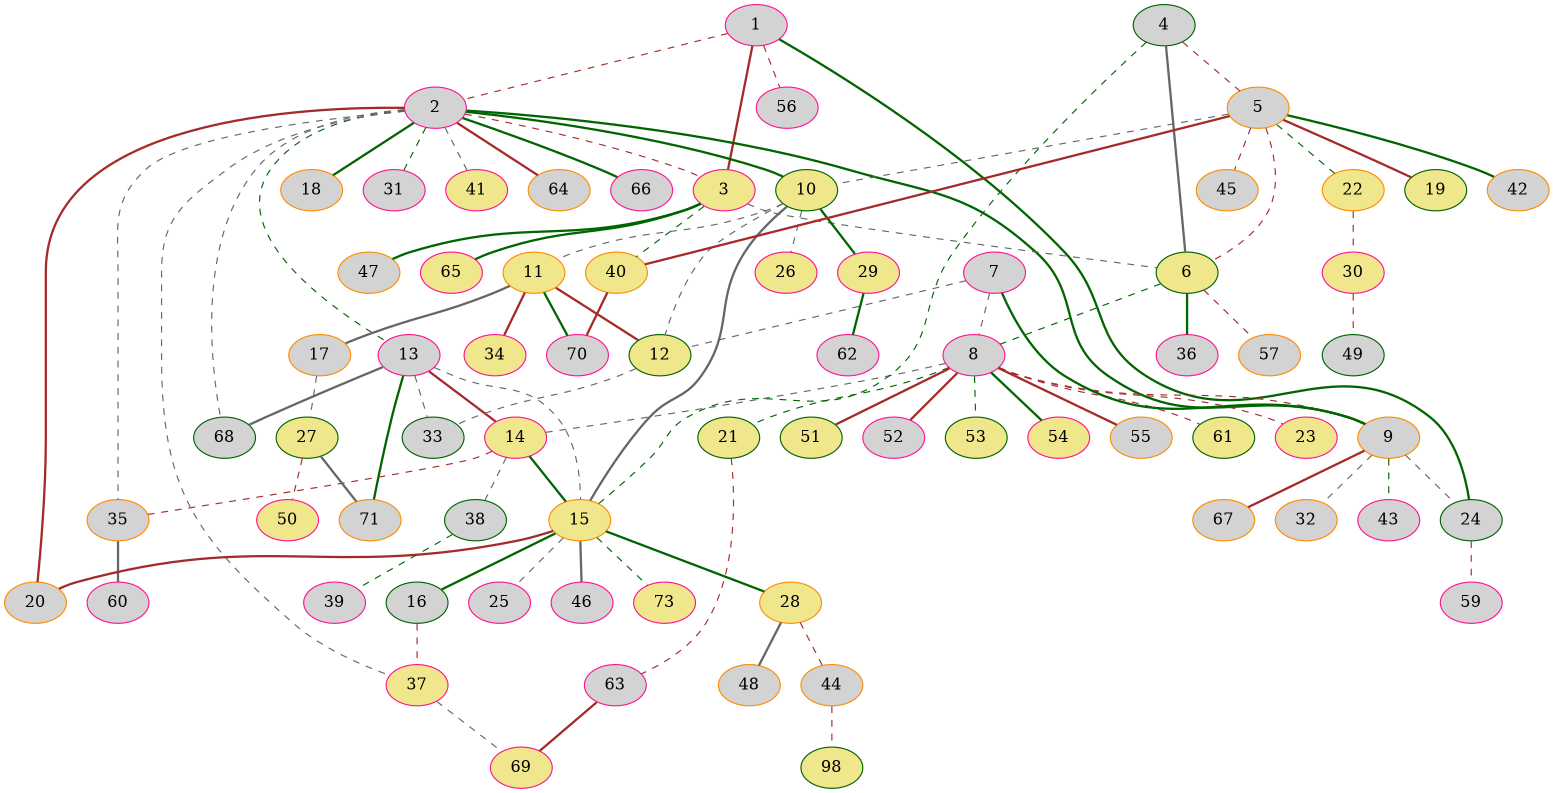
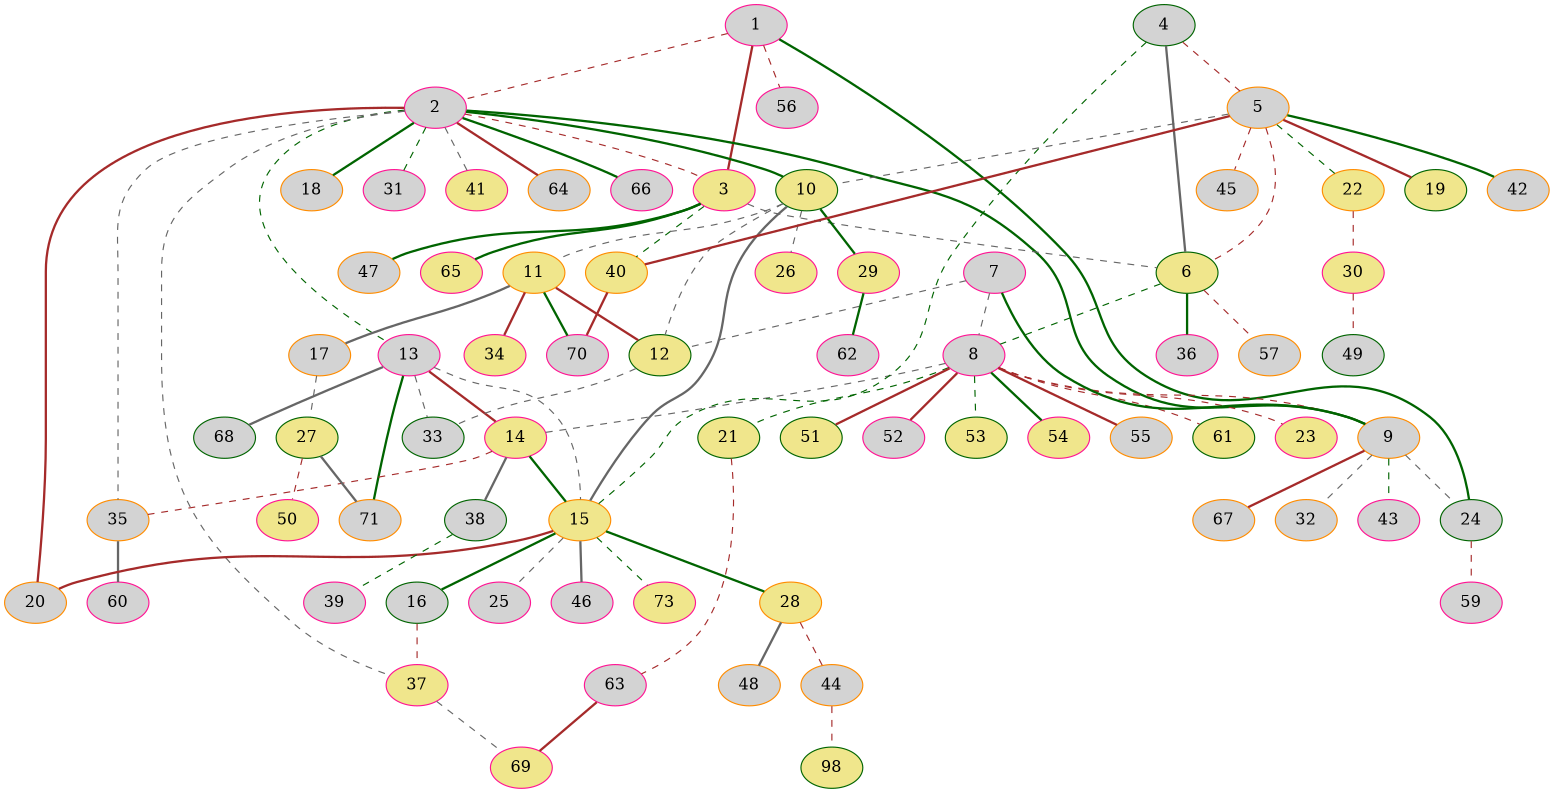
edge "2" -- "68": removed
edge "14" -- "38": style dashed -> bold
